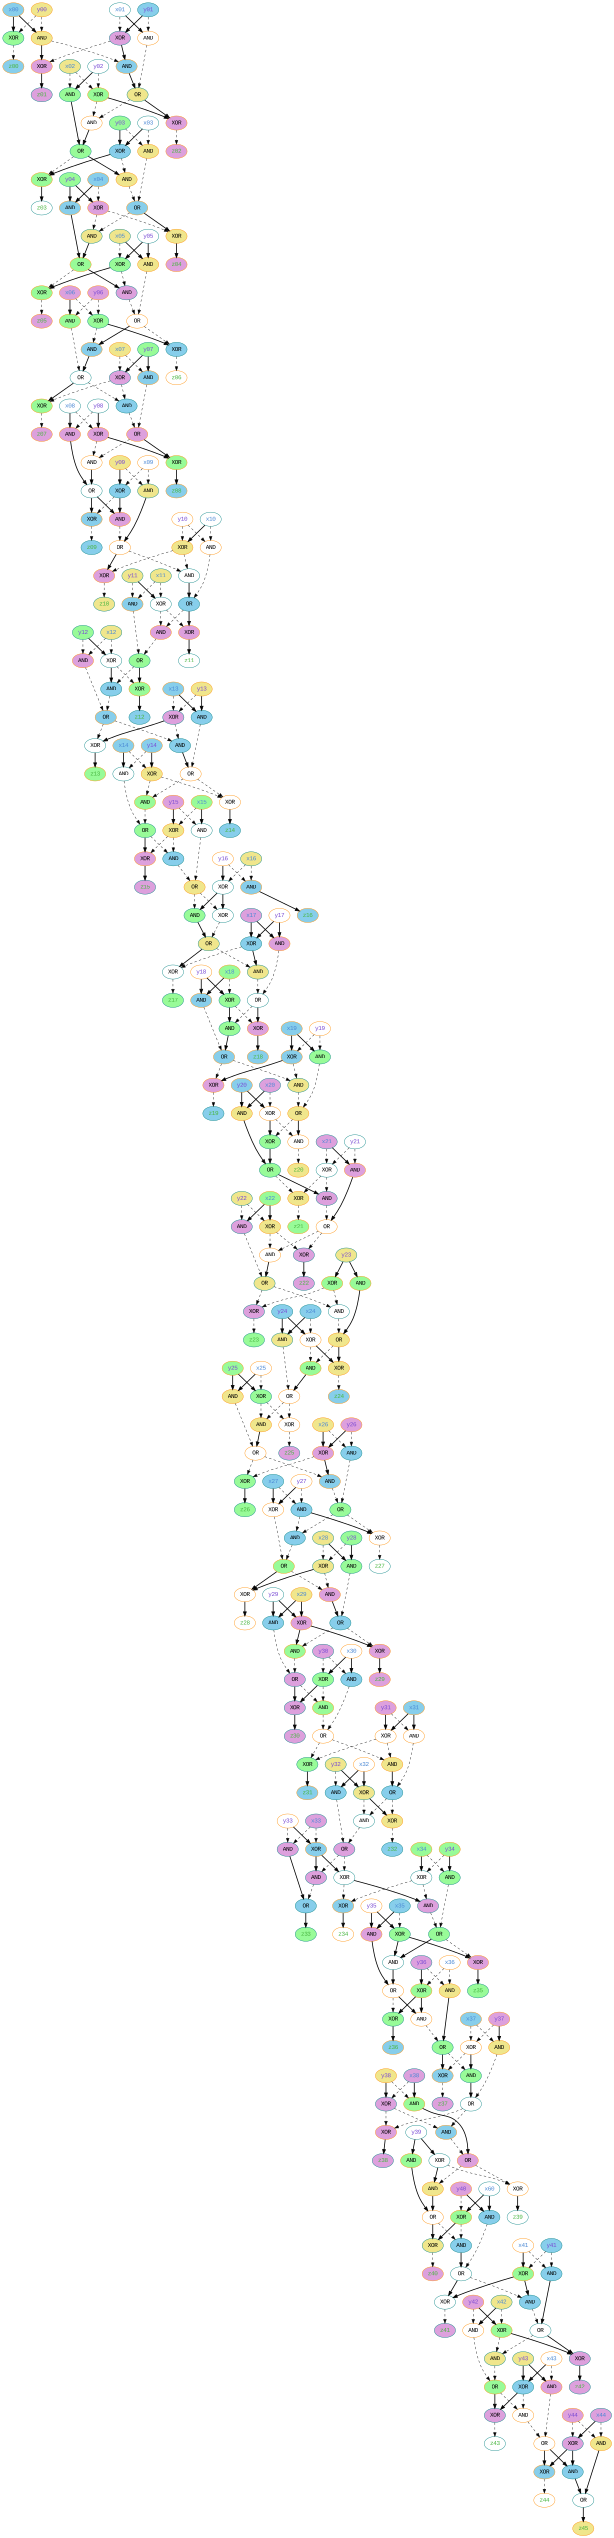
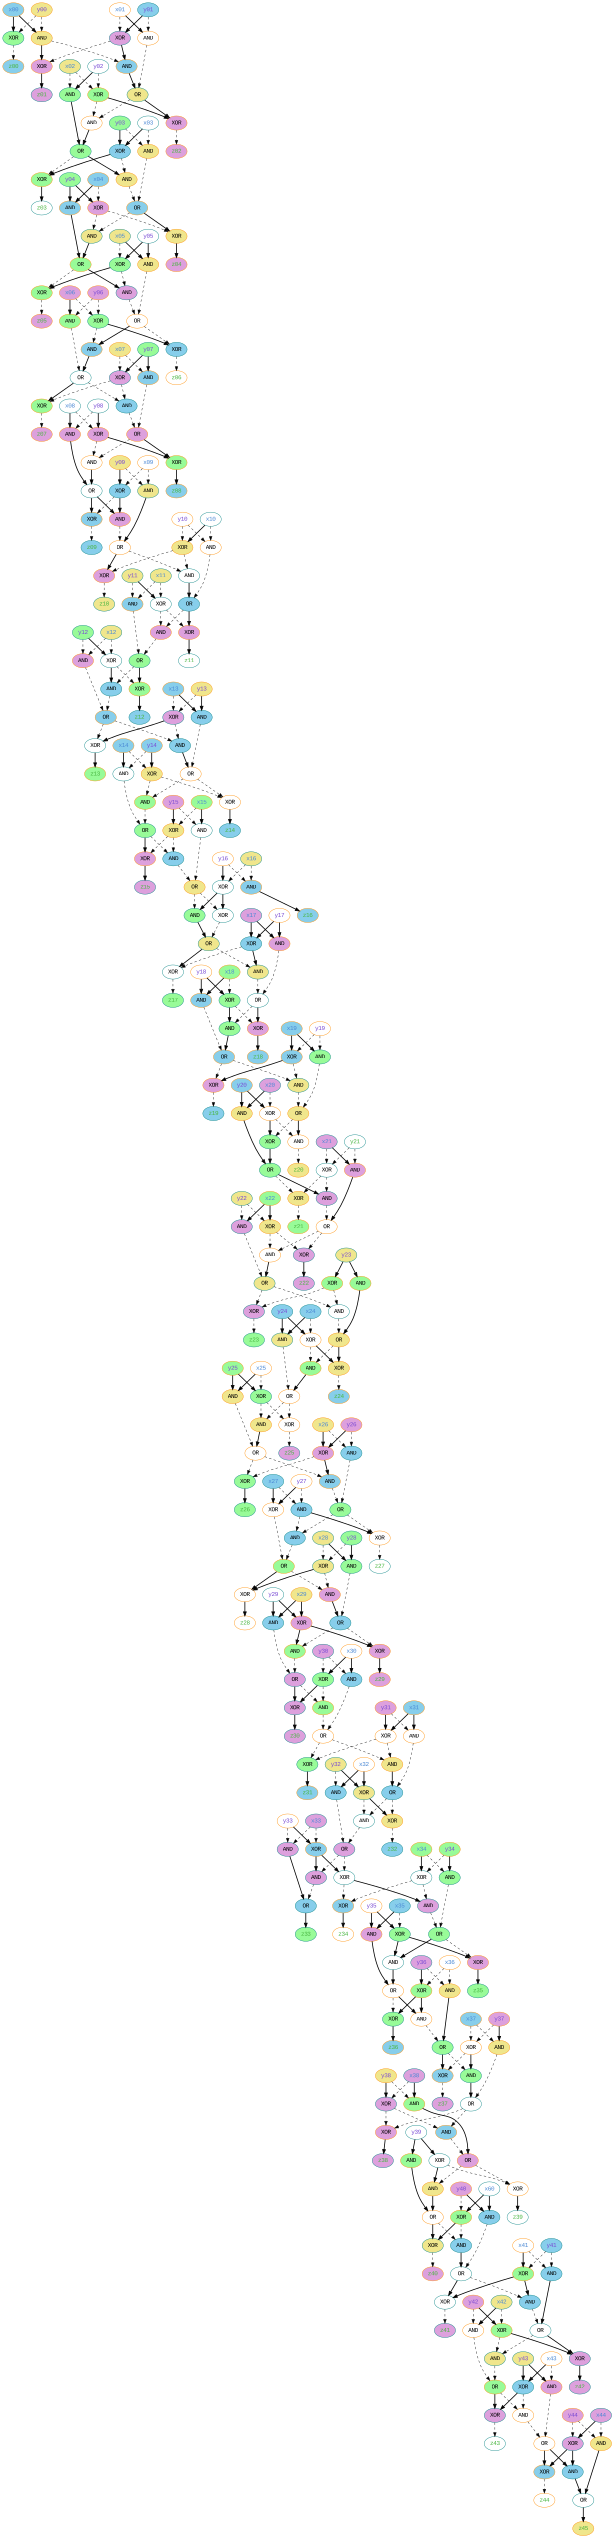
node "x01": color teal -> darkorange
node "y21": fontcolor #784ad4 -> #48b540
